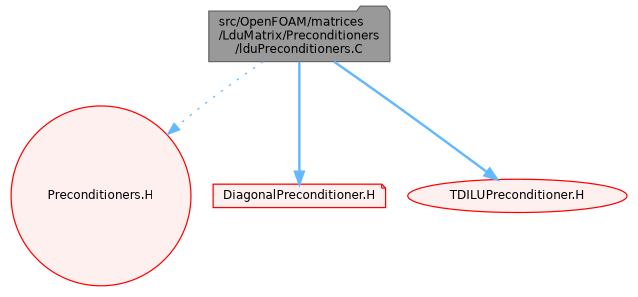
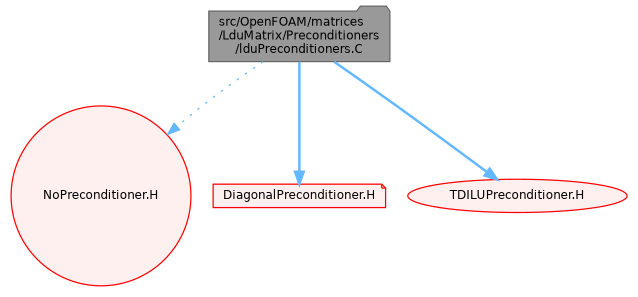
node "Preconditioners.H": label "Preconditioners.H" -> "NoPreconditioner.H"
